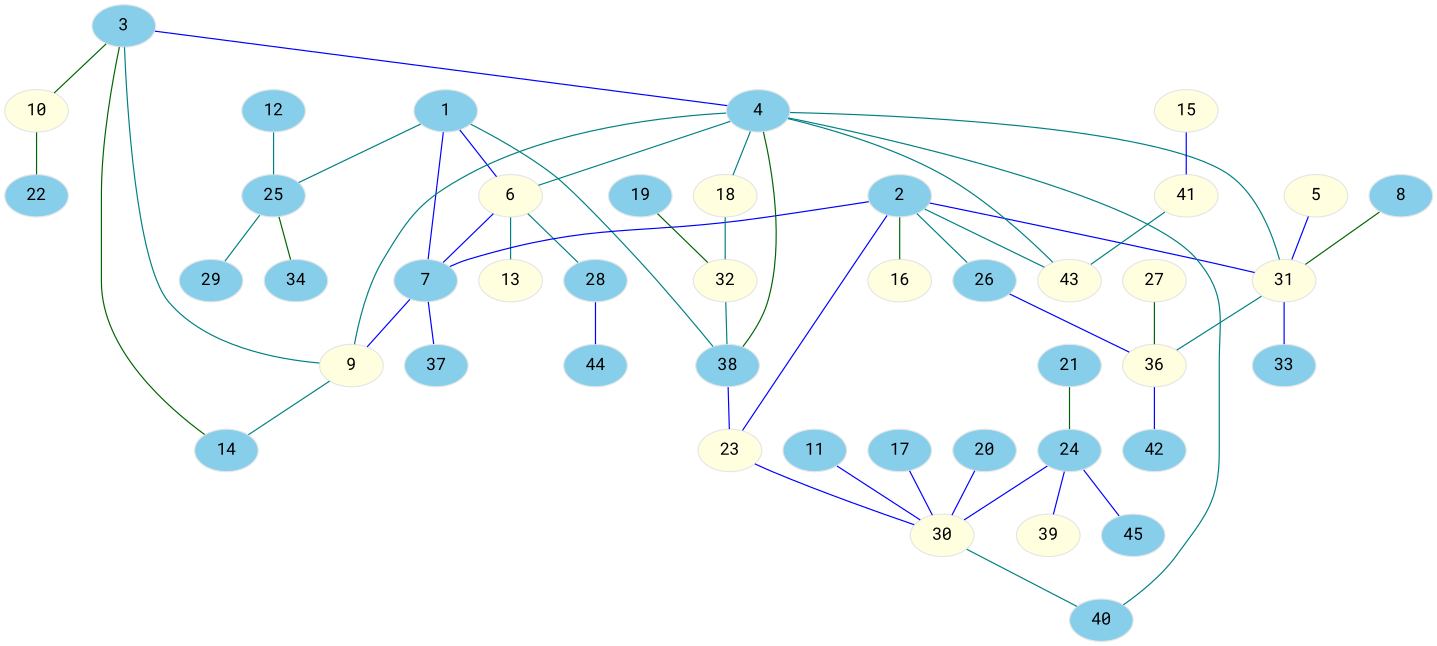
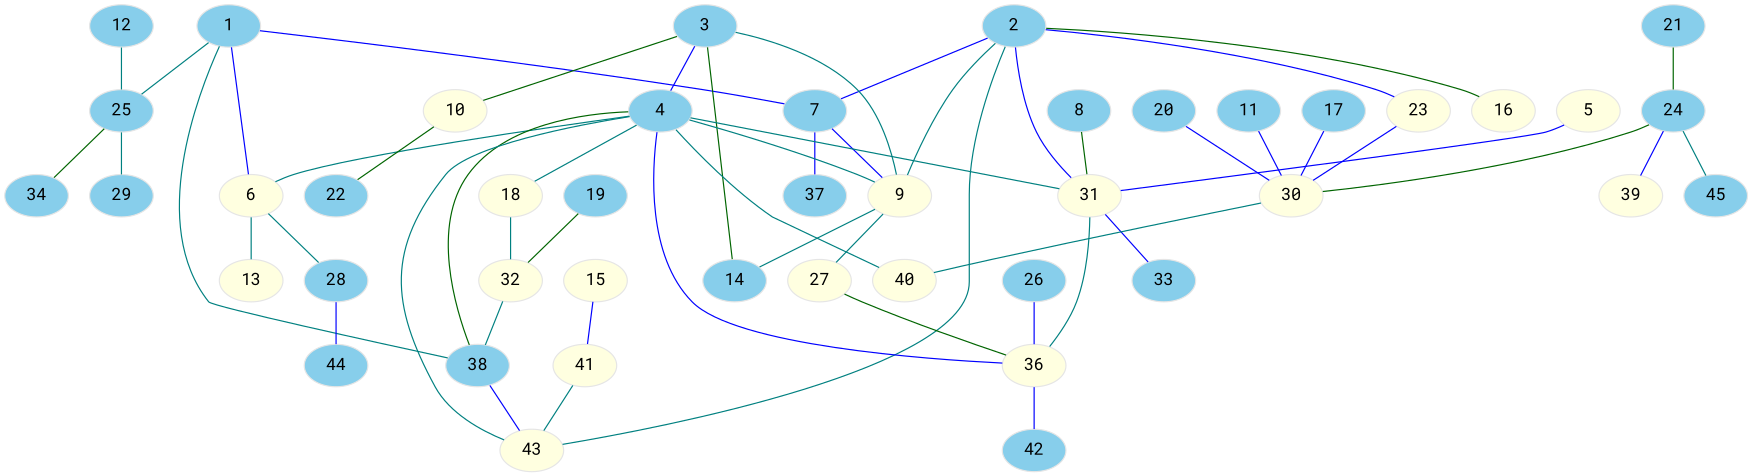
edge "6" -- "7": removed
edge "9" -- "27": added
edge "2" -- "26": now "2" -- "9"
edge "4" -- "36": added
edge "38" -- "23": now "38" -- "43"
edge "24" -- "30": color blue -> darkgreen
edge "24" -- "45": color blue -> teal
node "40": fillcolor skyblue -> lightyellow
